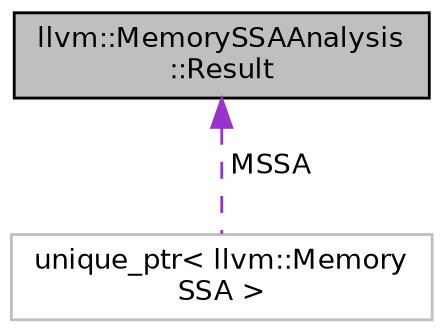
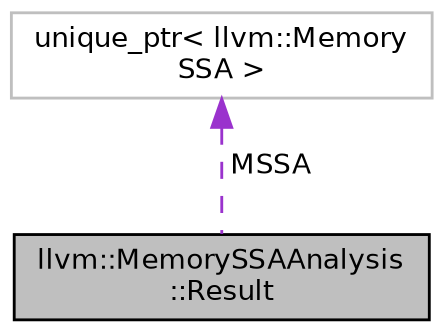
edge "unique_ptr< llvm::Memory SSA >" -> "llvm::MemorySSAAnalysis ::Result": reversed
